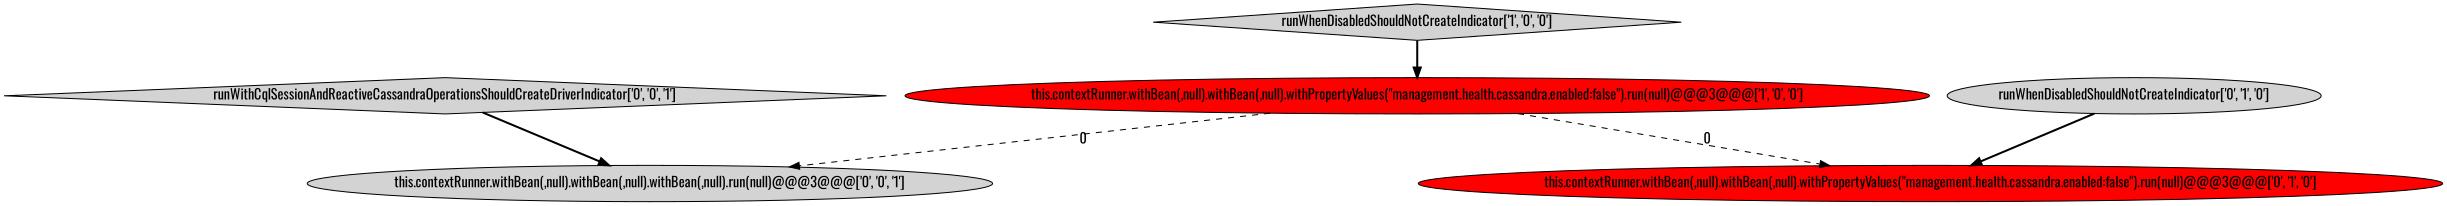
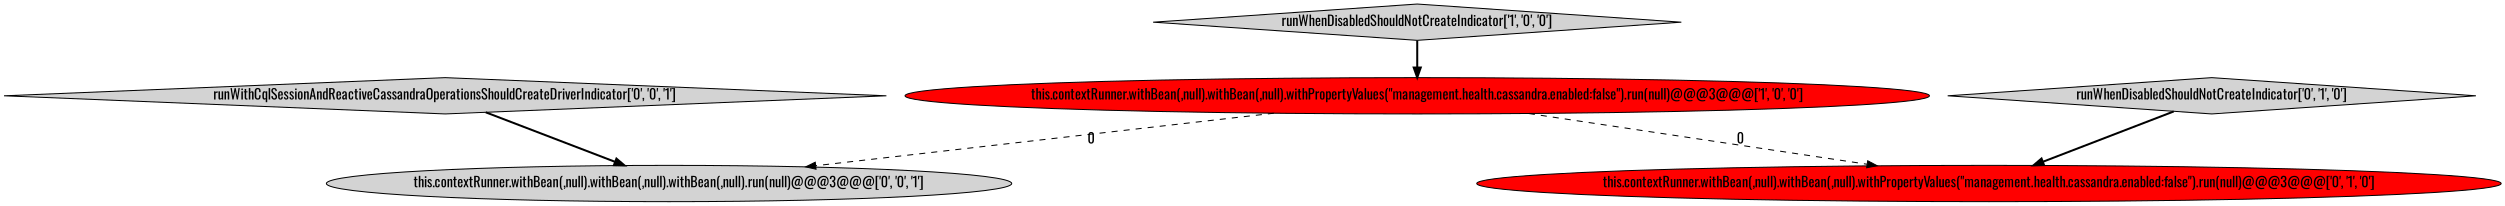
node "runWhenDisabledShouldNotCreateIndicator['0', '1', '0']": shape ellipse -> diamond
